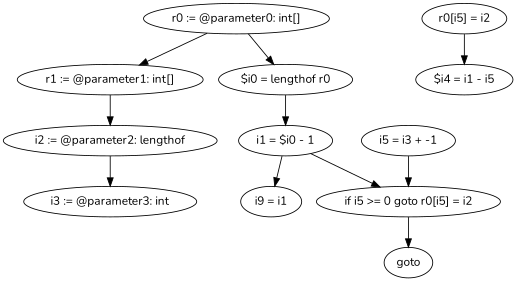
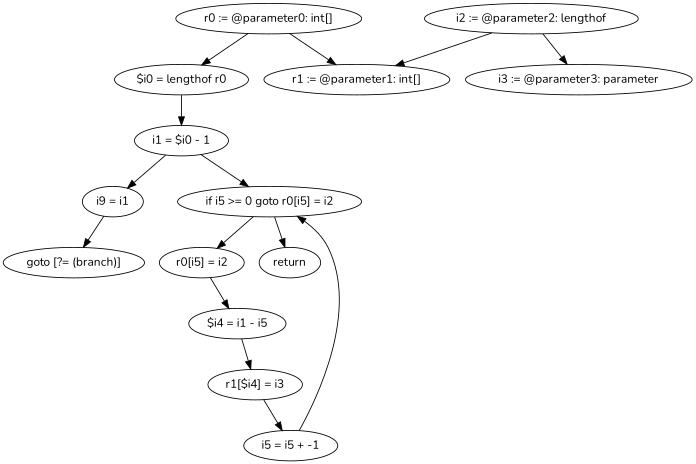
edge "r1 := @parameter1: int[]" -> "i2 := @parameter2: lengthof": reversed
node "i5 = i3 + -1": label "i5 = i3 + -1" -> "i5 = i5 + -1"
node "i3 := @parameter3: int": label "i3 := @parameter3: int" -> "i3 := @parameter3: parameter"
edge "if i5 >= 0 goto r0[i5] = i2" -> "r0[i5] = i2": added
node "goto [?= (branch)]": added
node "goto": label "goto" -> "return"
node "r1[$i4] = i3": added
